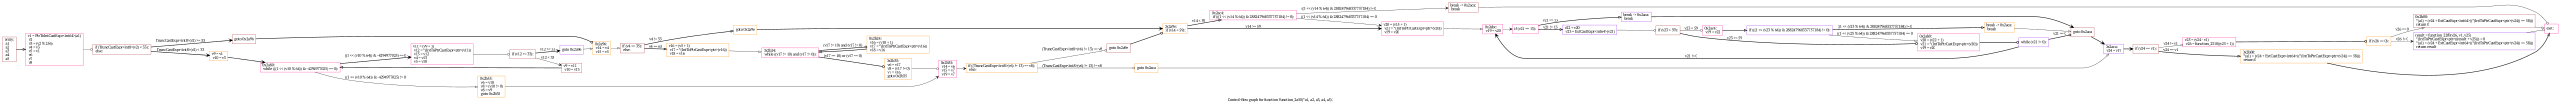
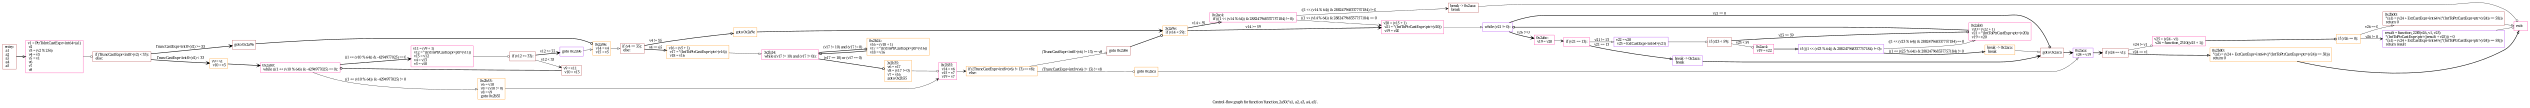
edge "v20 = (v15 + 1)" -> "0x2abc:": now "v20 = (v15 + 1)" -> "while (v21 != 0):"
edge "if (v21 == 13):" -> "v22 = v20": style bold -> solid
edge "while (v21 != 0):" -> "0x2abc:": label "v21 != 0" -> "v26 != 0"
edge "v9 = v11" -> "0x2a80:": arrowhead onormal -> odot
